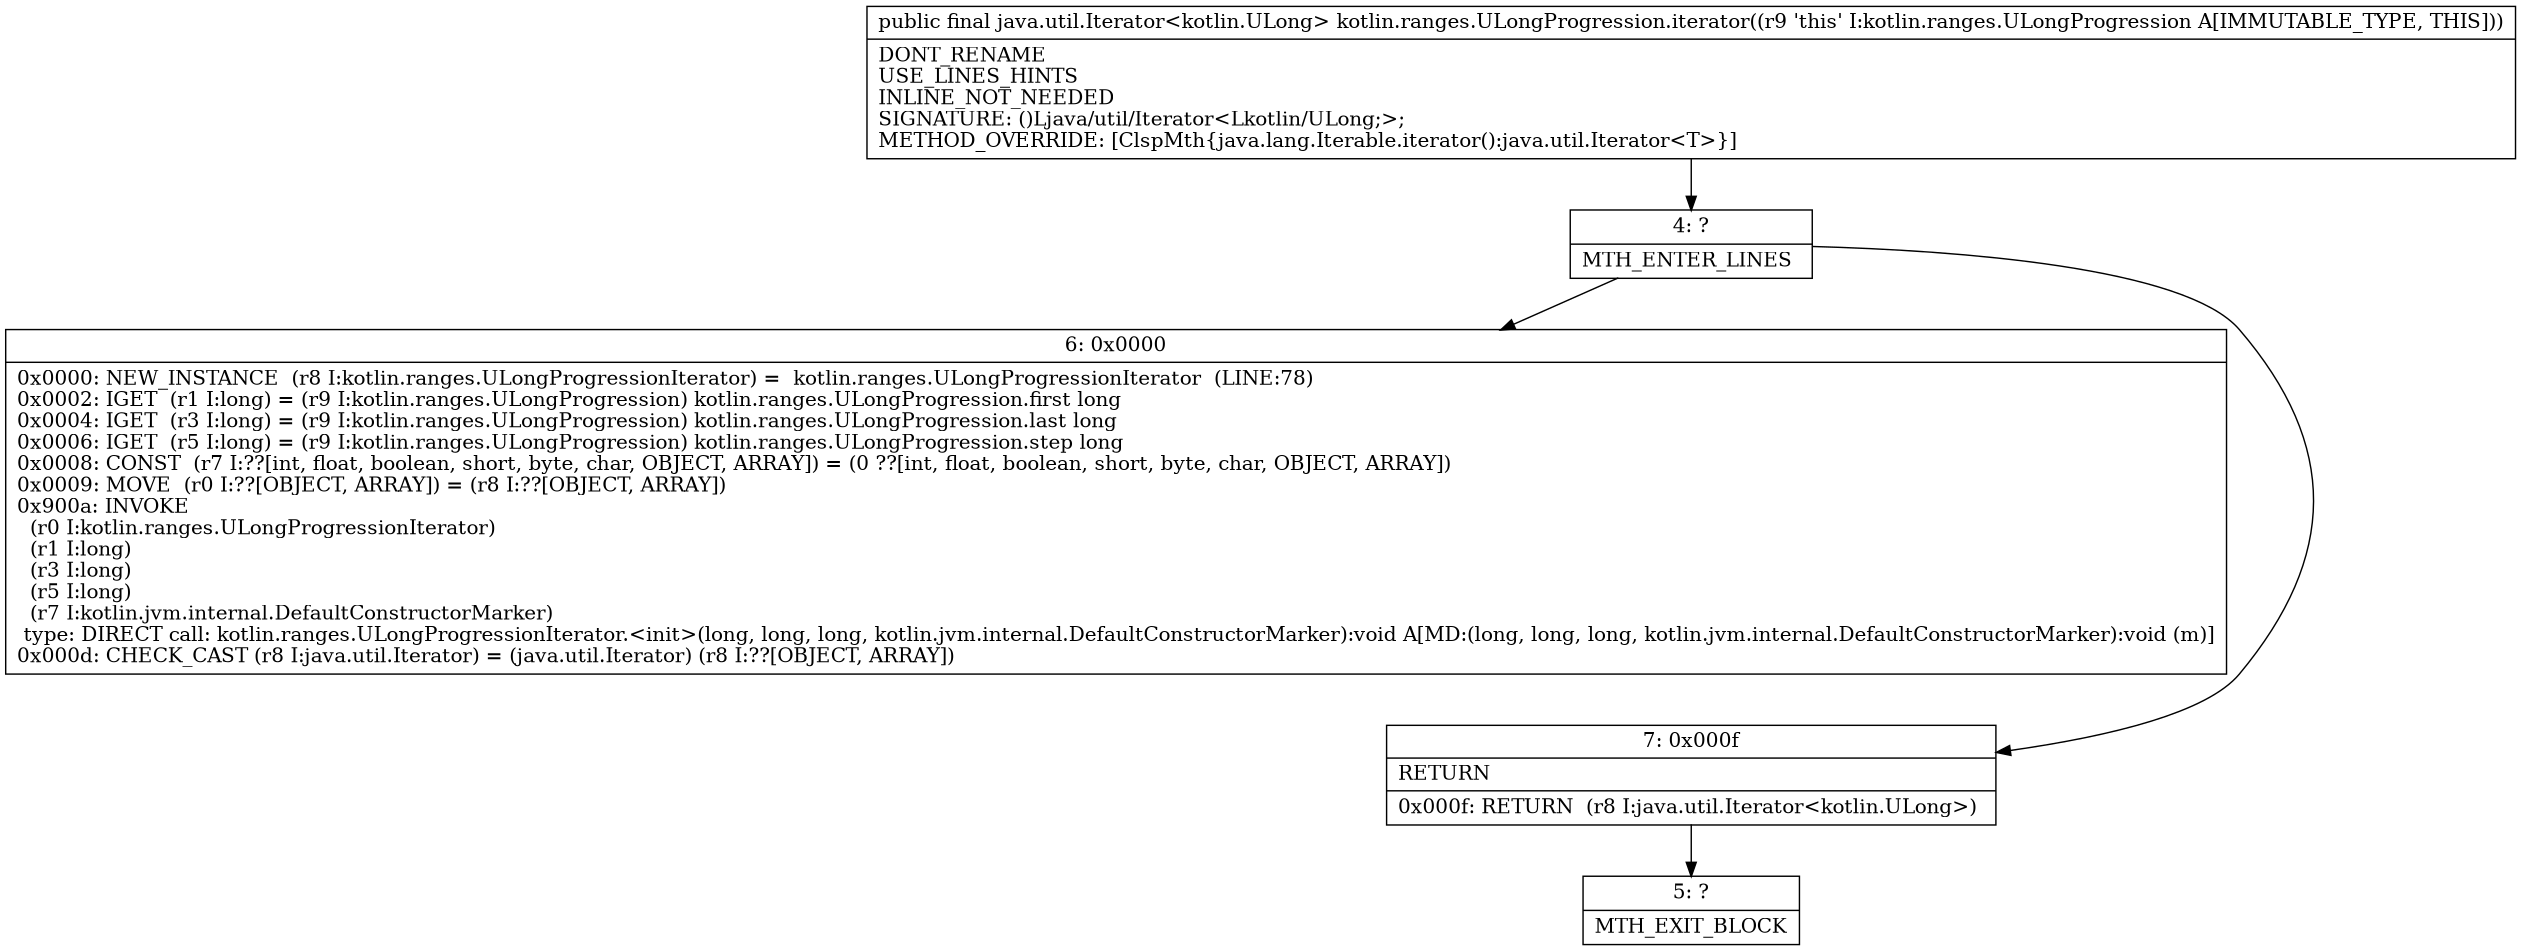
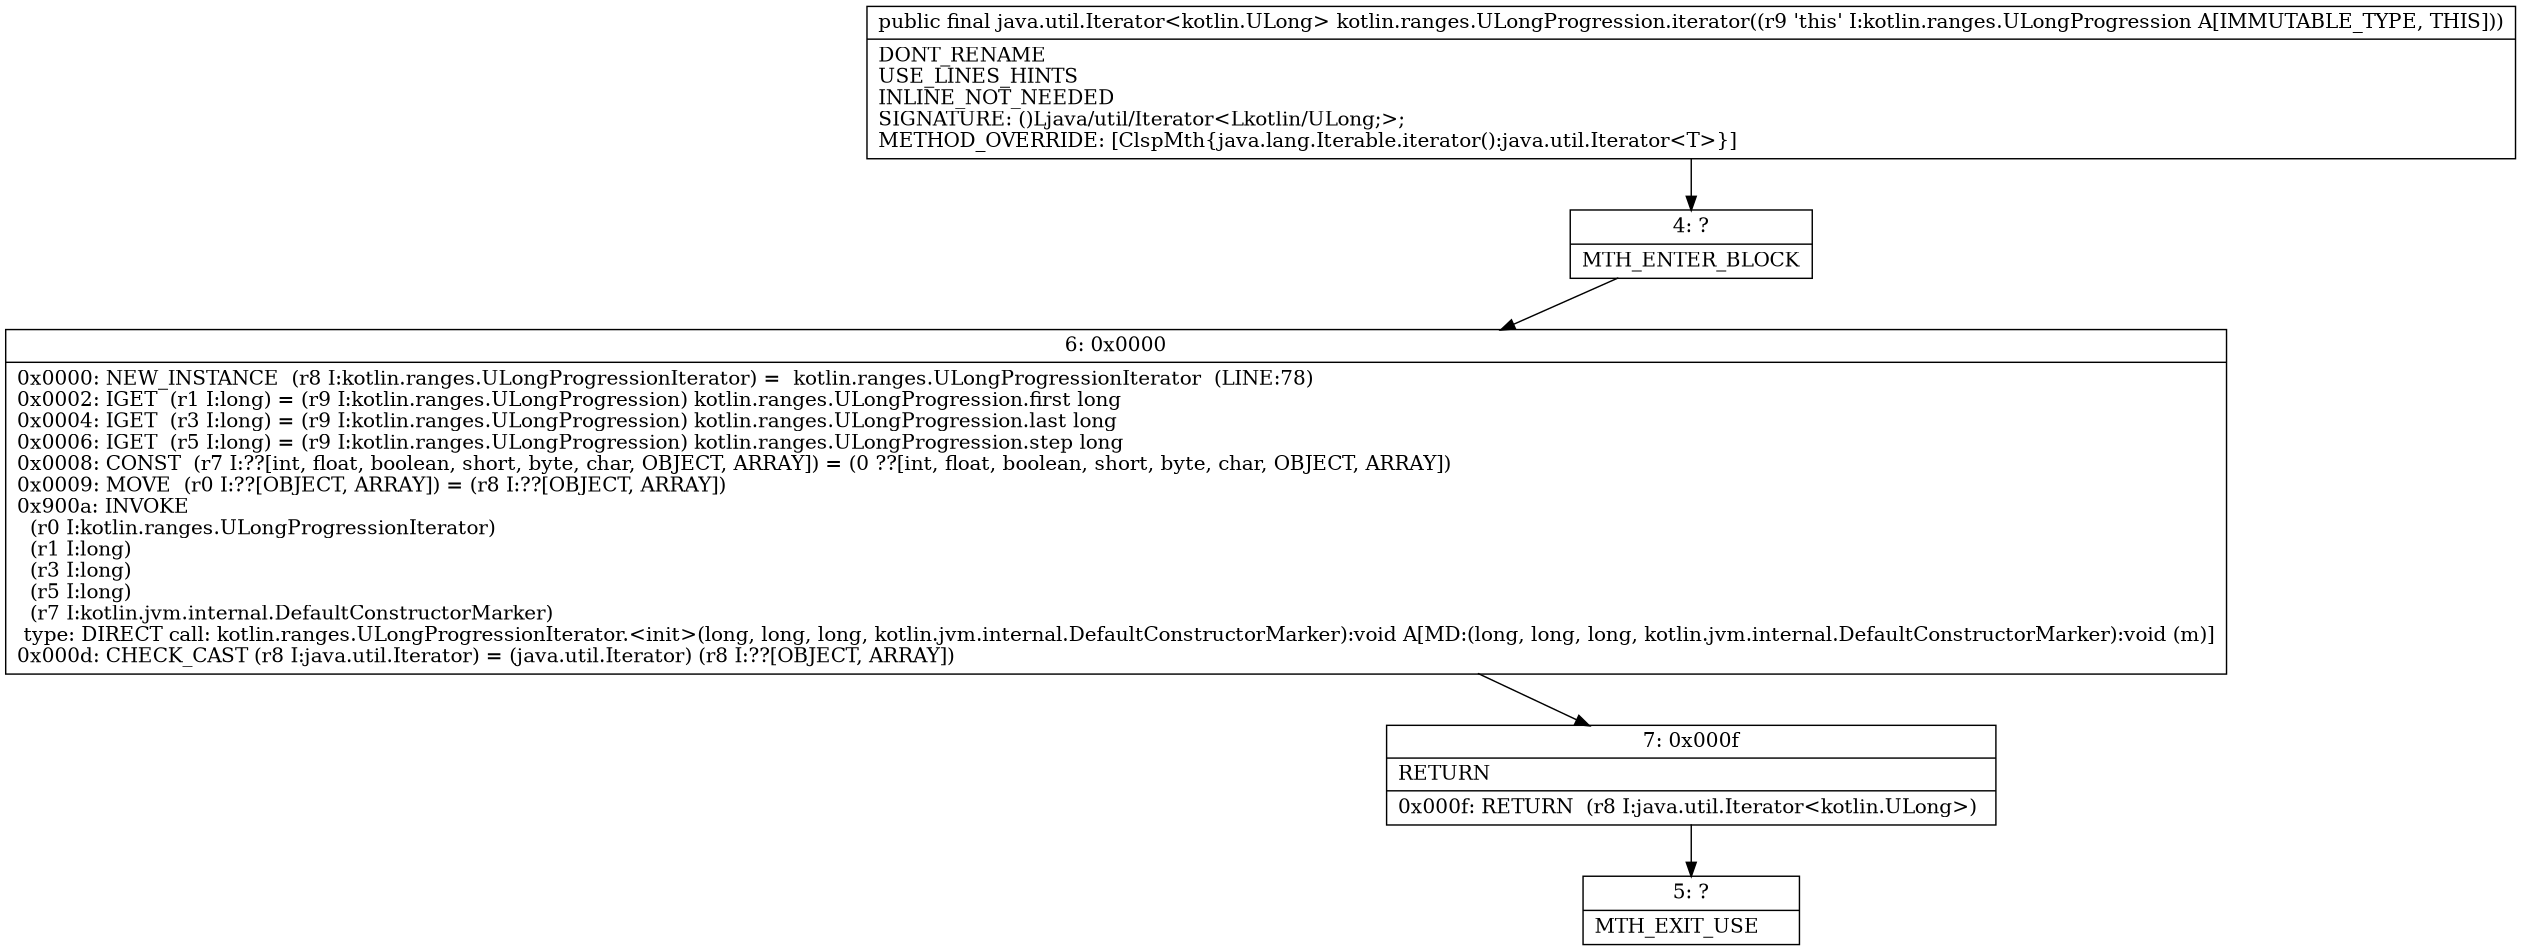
node "4: ?": text "MTH_ENTER_LINES" -> "MTH_ENTER_BLOCK"
edge "4: ?" -> "7: 0x000f": now "6: 0x0000" -> "7: 0x000f"
node "5: ?": text "MTH_EXIT_BLOCK" -> "MTH_EXIT_USE"
